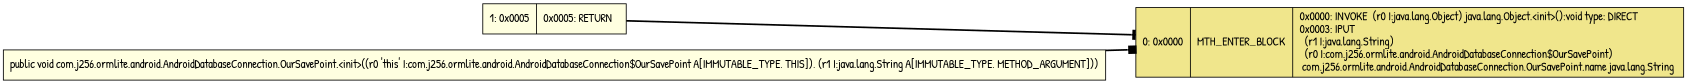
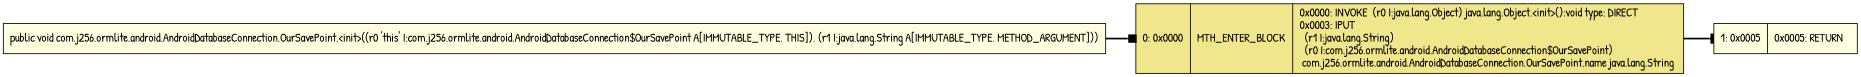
edge "1: 0x0005" -> "0: 0x0000": reversed
